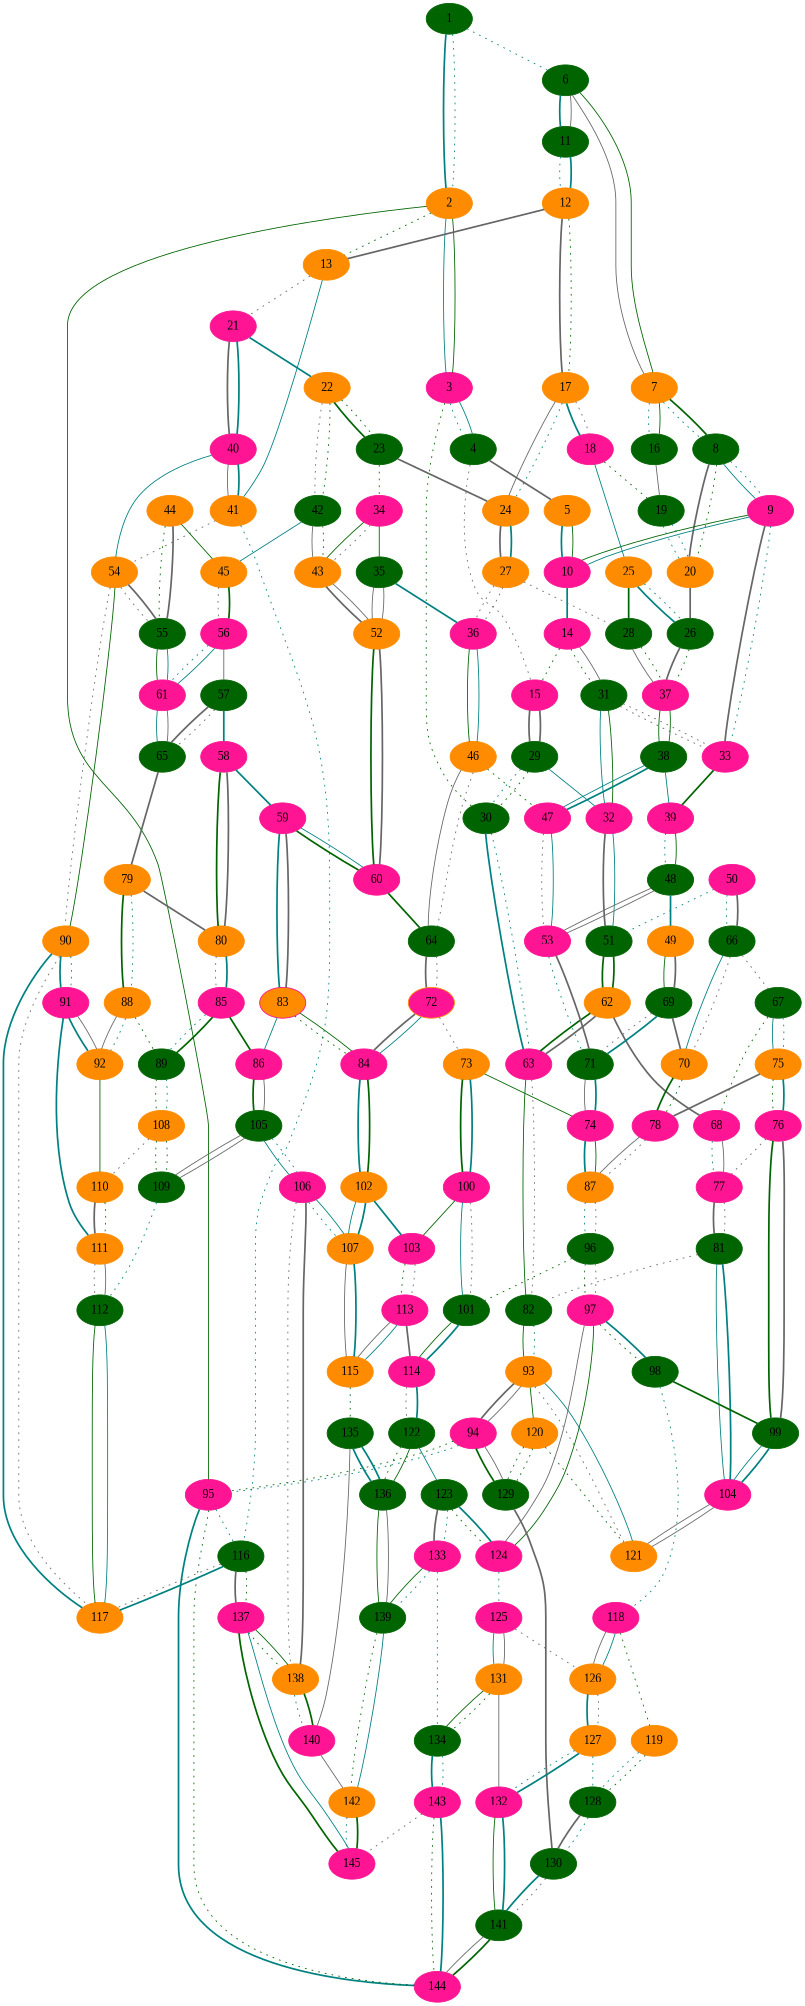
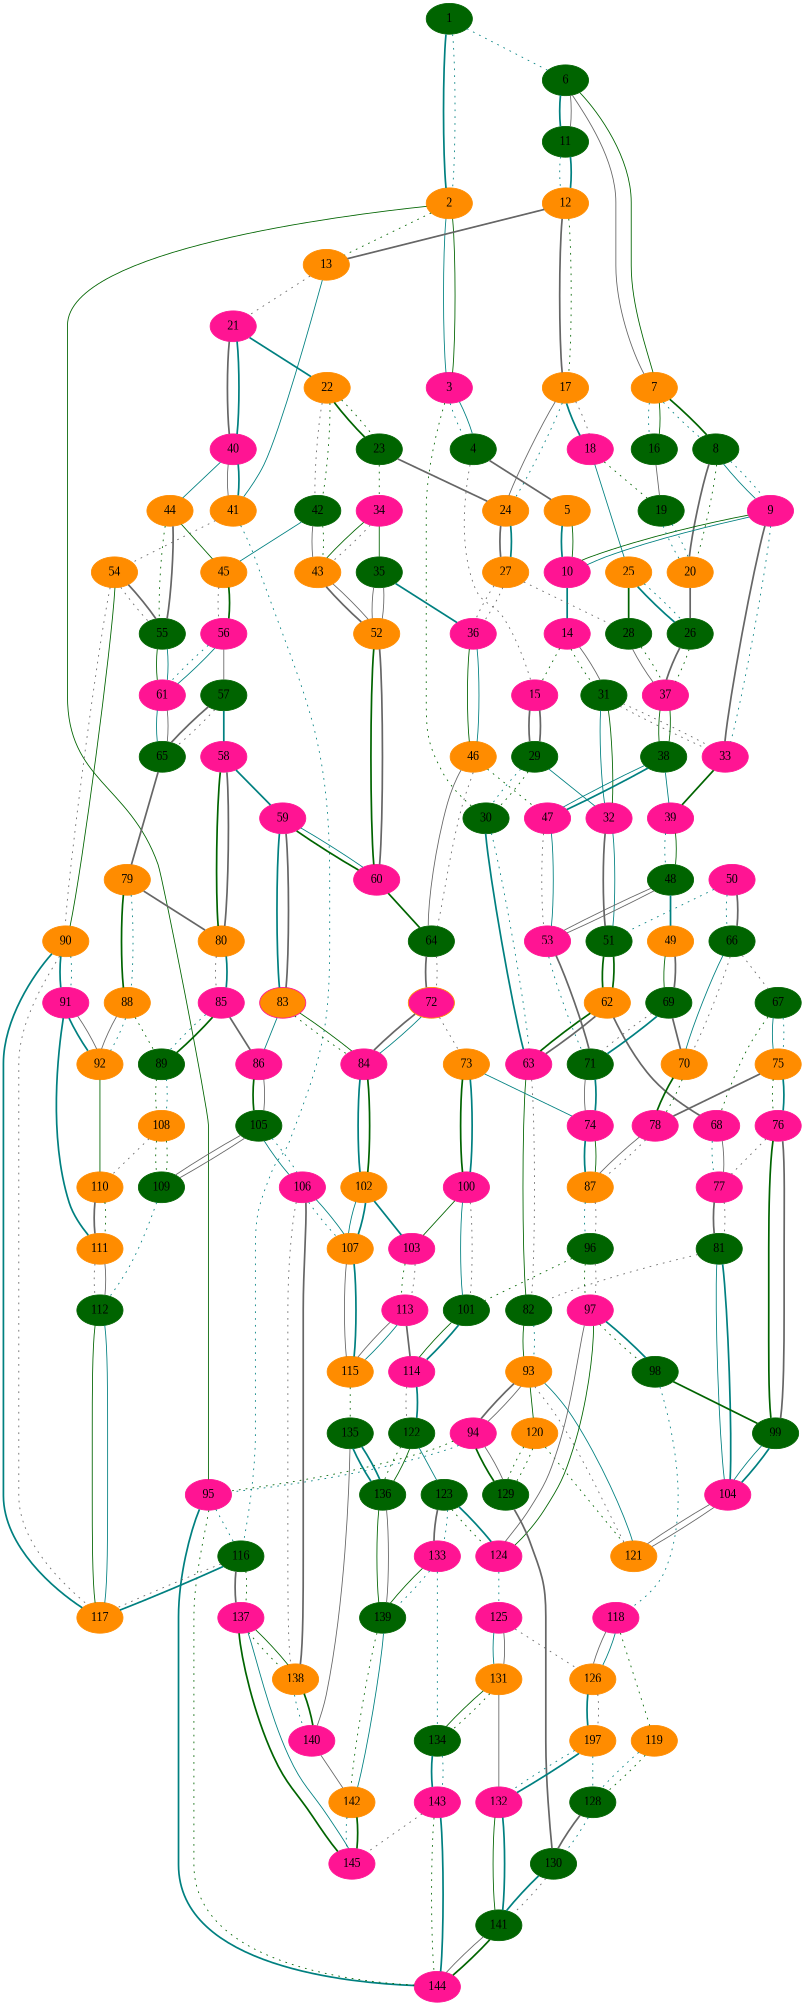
edge "40" -- "54": now "40" -- "44"
edge "85" -- "86": color darkgreen -> gray40
edge "73" -- "74": color darkgreen -> teal
node "127": label "127" -> "197"
